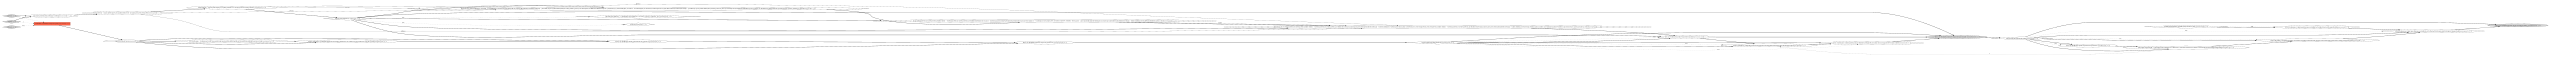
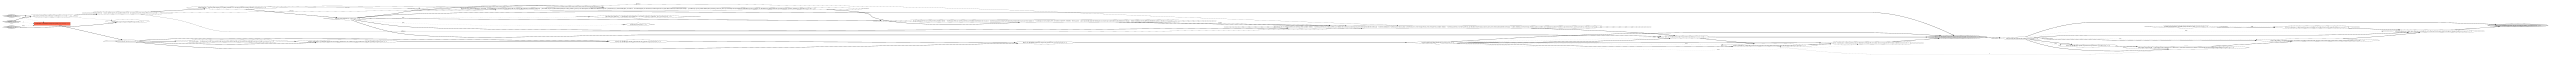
node "Conformance.TestAllTypes testMessage@@@3@@@['0', '0', '1']": added
